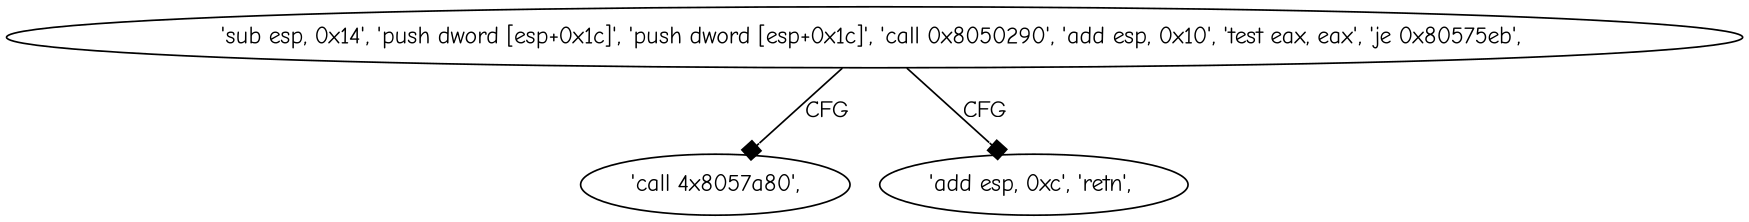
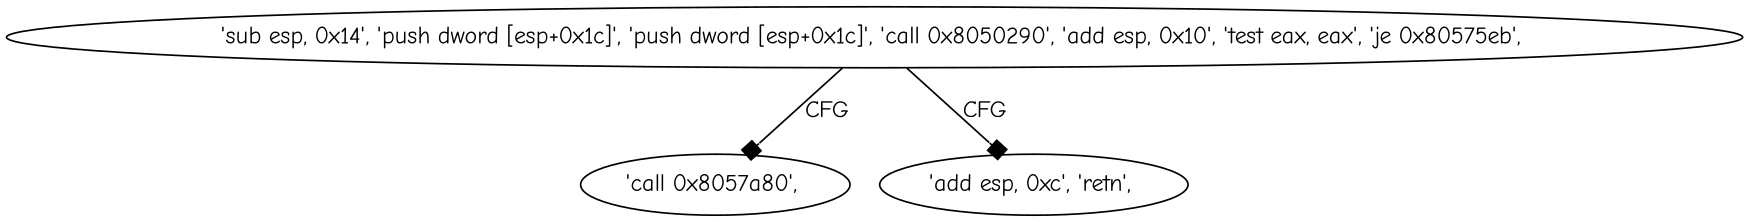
node "'call 4x8057a80',": label "'call 4x8057a80'," -> "'call 0x8057a80',"
